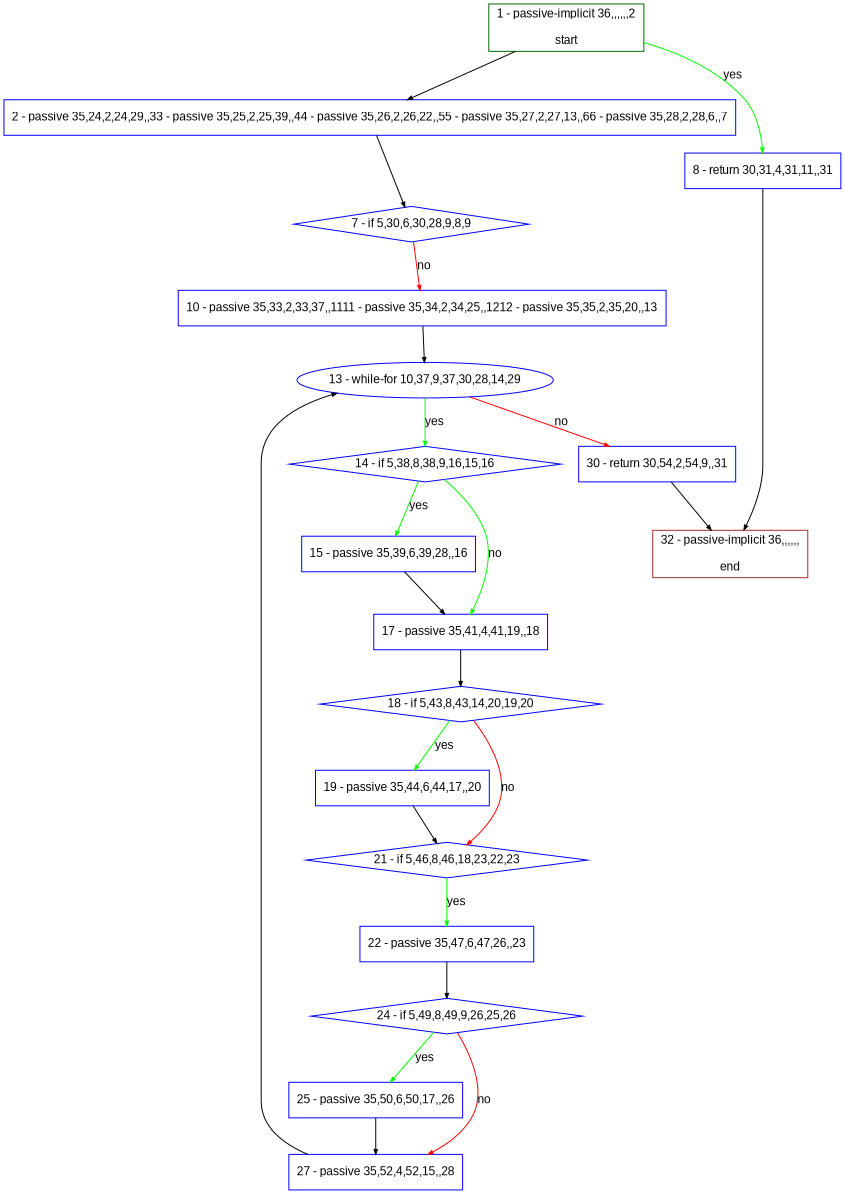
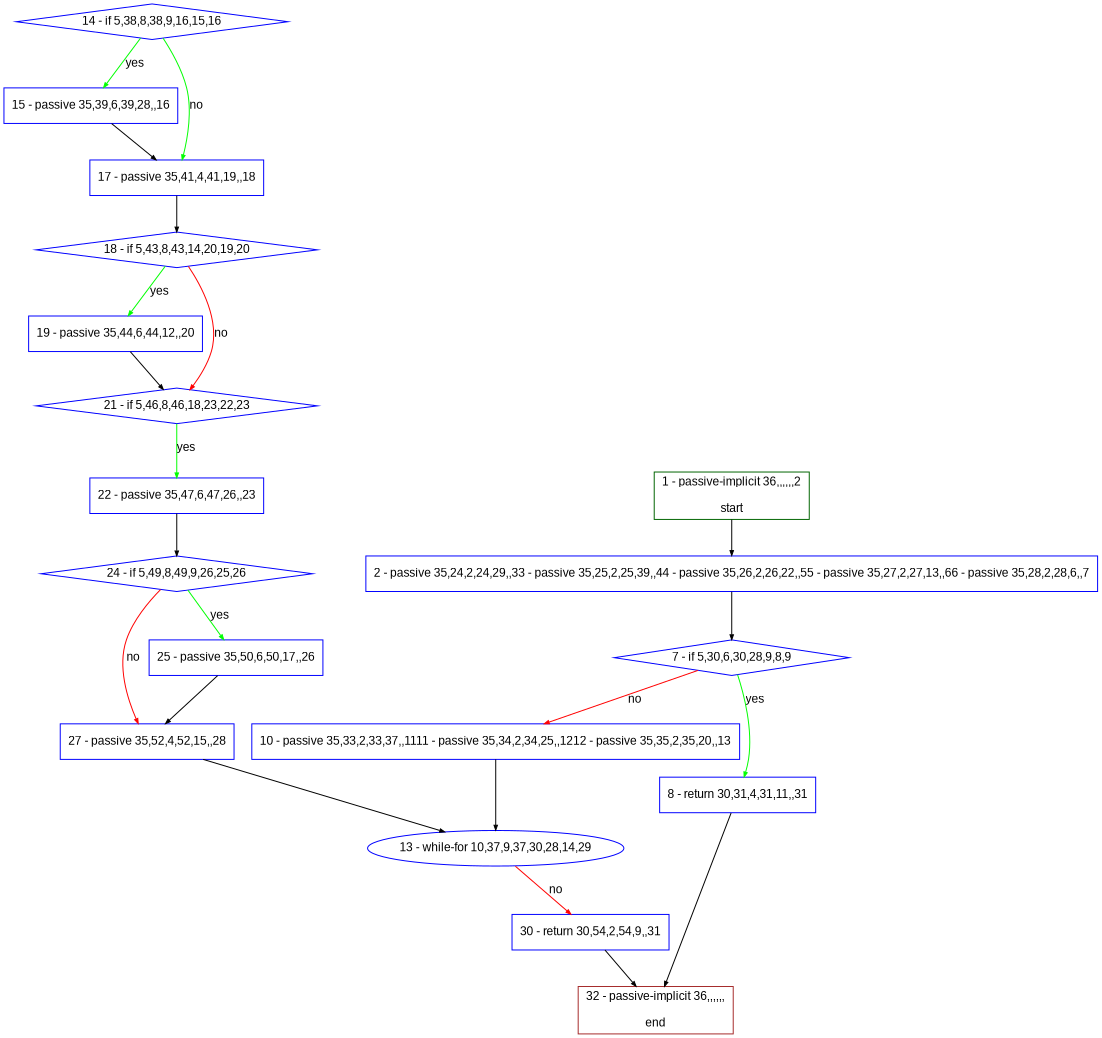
edge "1 - passive-implicit 36,,,,,,2 start" -> "8 - return 30,31,4,31,11,,31": now "7 - if 5,30,6,30,28,9,8,9" -> "8 - return 30,31,4,31,11,,31"
edge "13 - while-for 10,37,9,37,30,28,14,29" -> "14 - if 5,38,8,38,9,16,15,16": removed, label "yes"
node "19 - passive 35,44,6,44,17,,20": label "19 - passive 35,44,6,44,17,,20" -> "19 - passive 35,44,6,44,12,,20"
